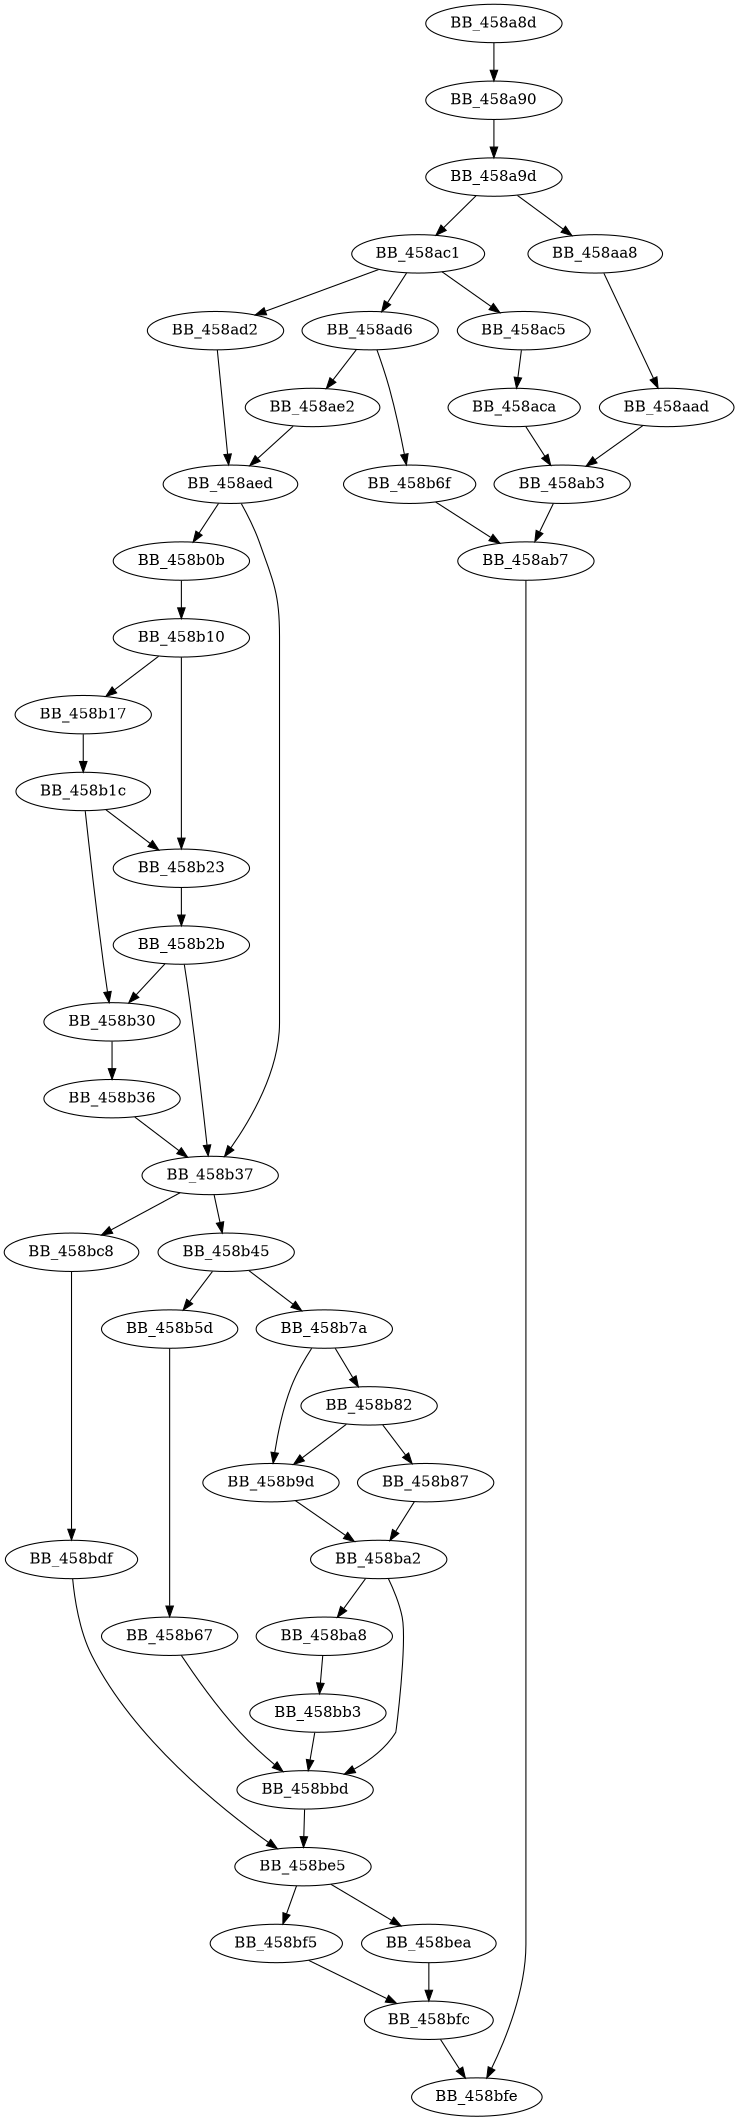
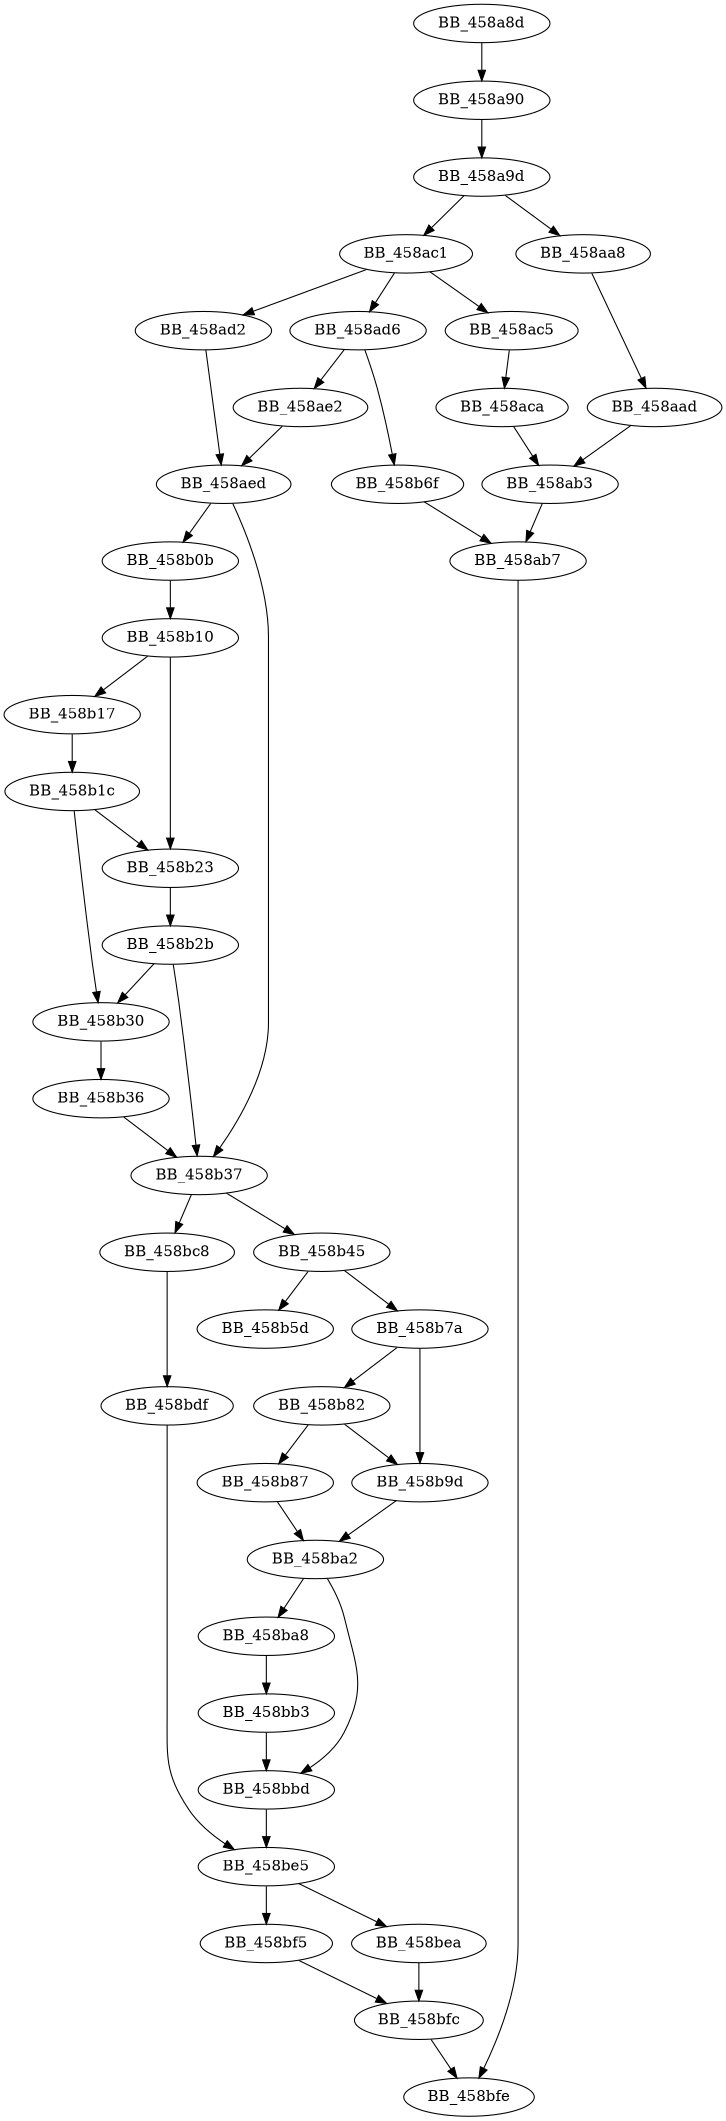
node "BB_458b67": removed
